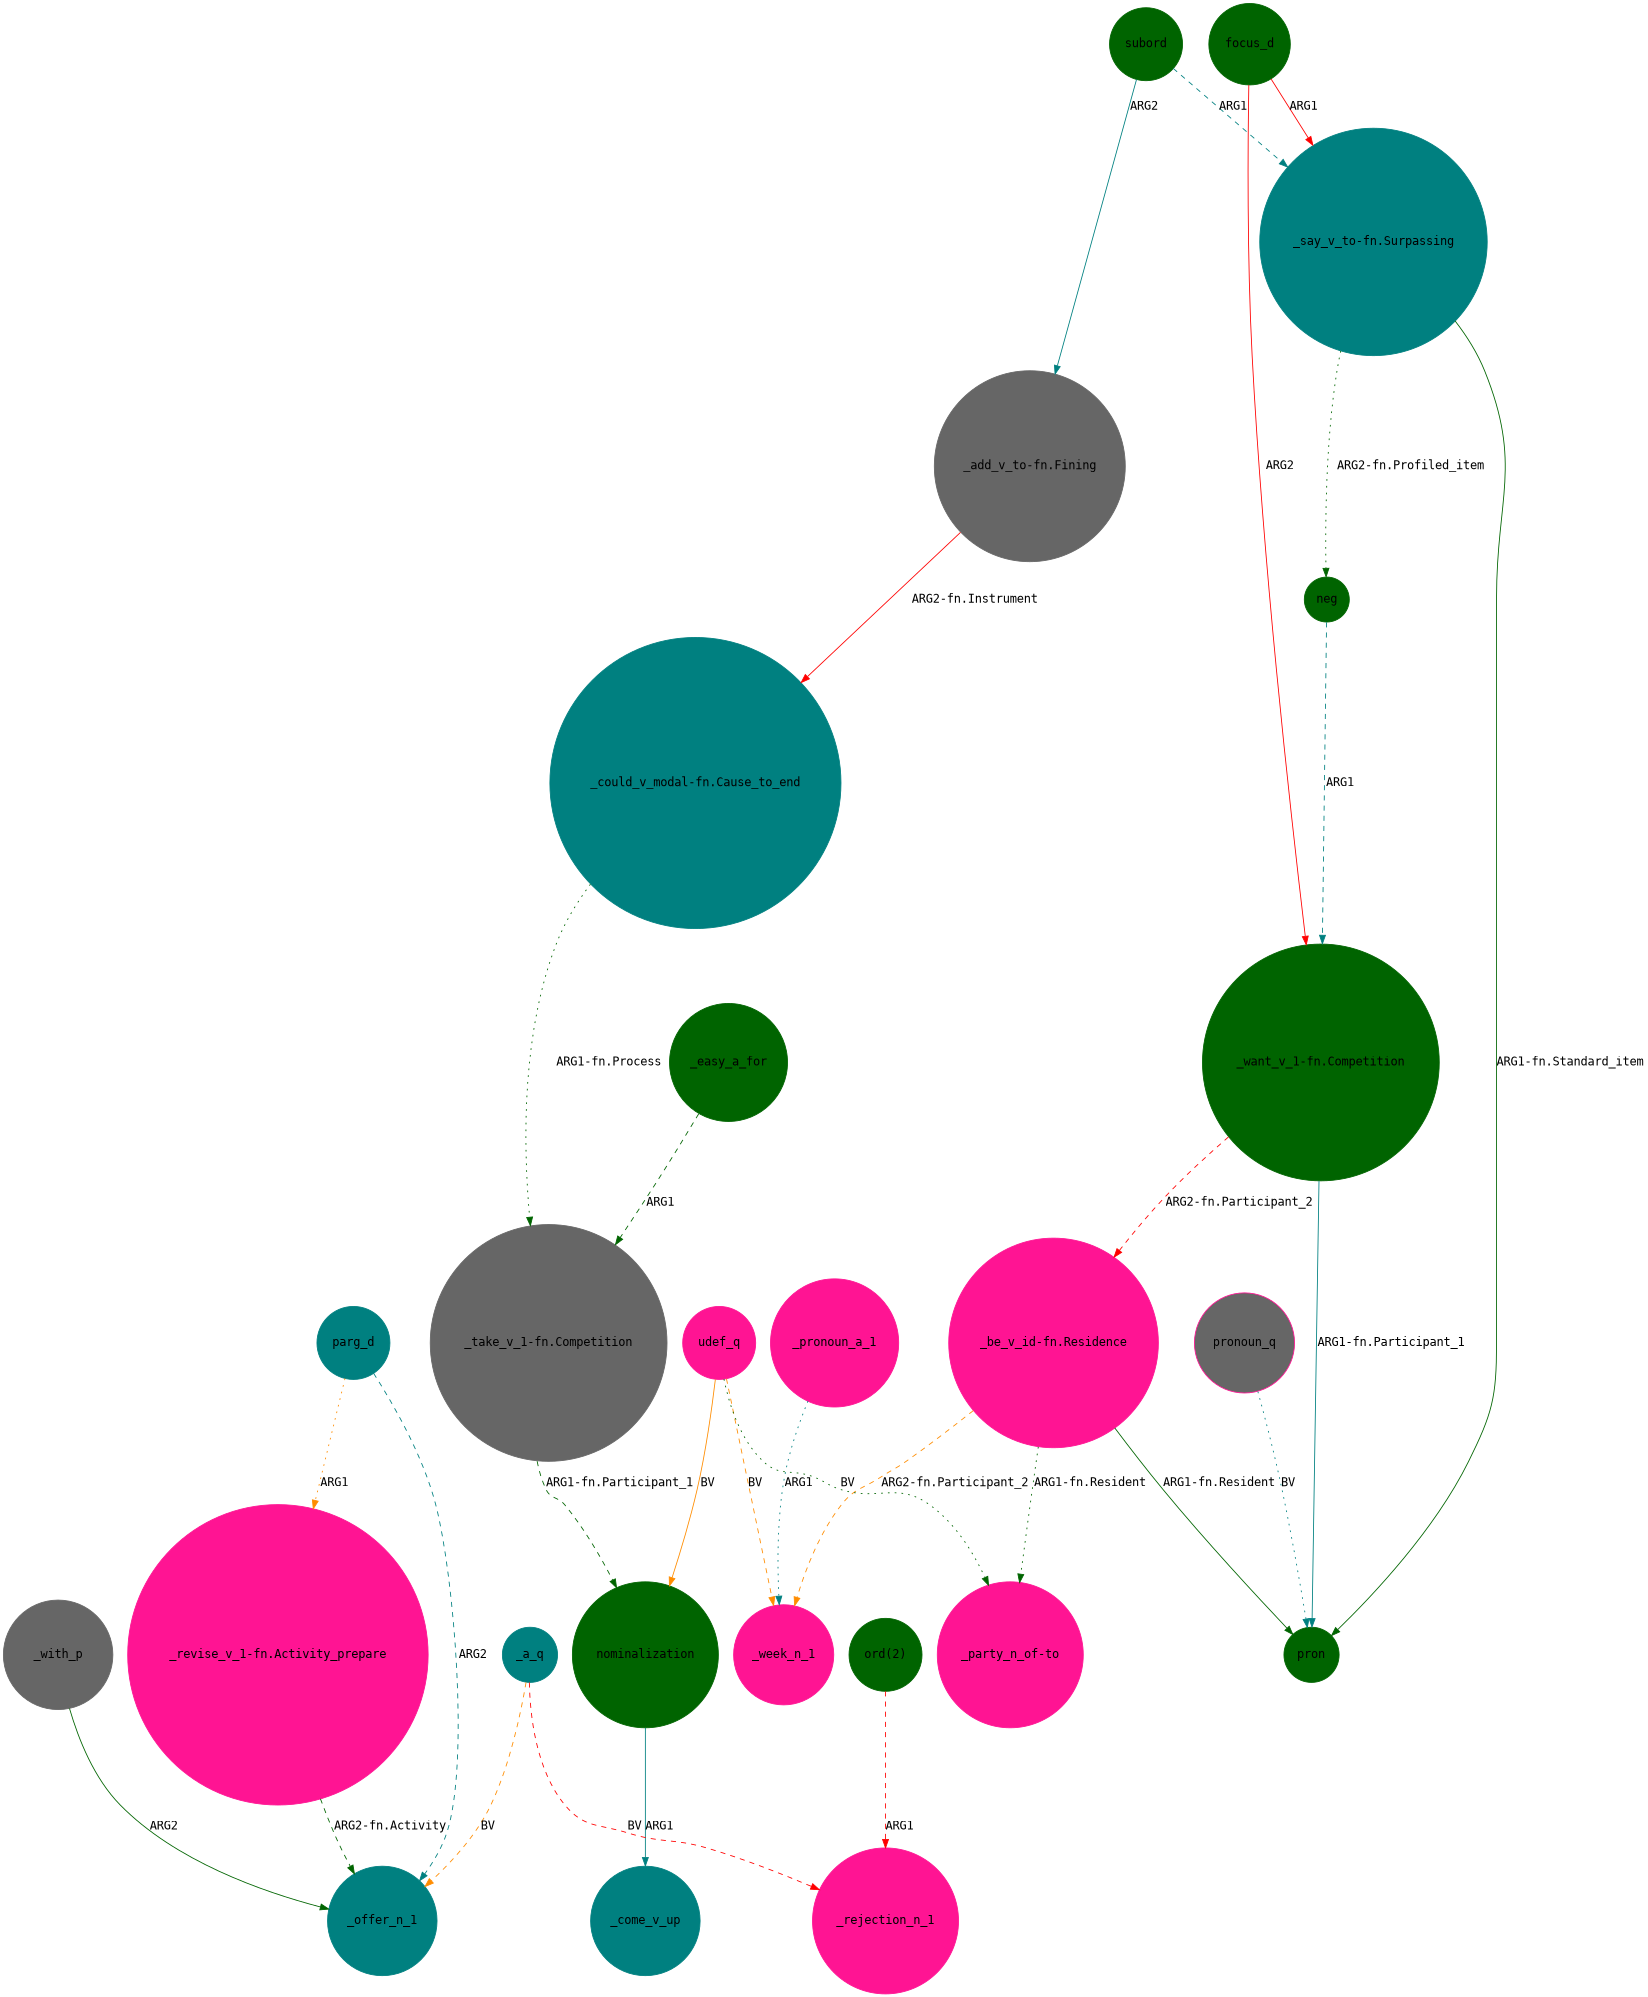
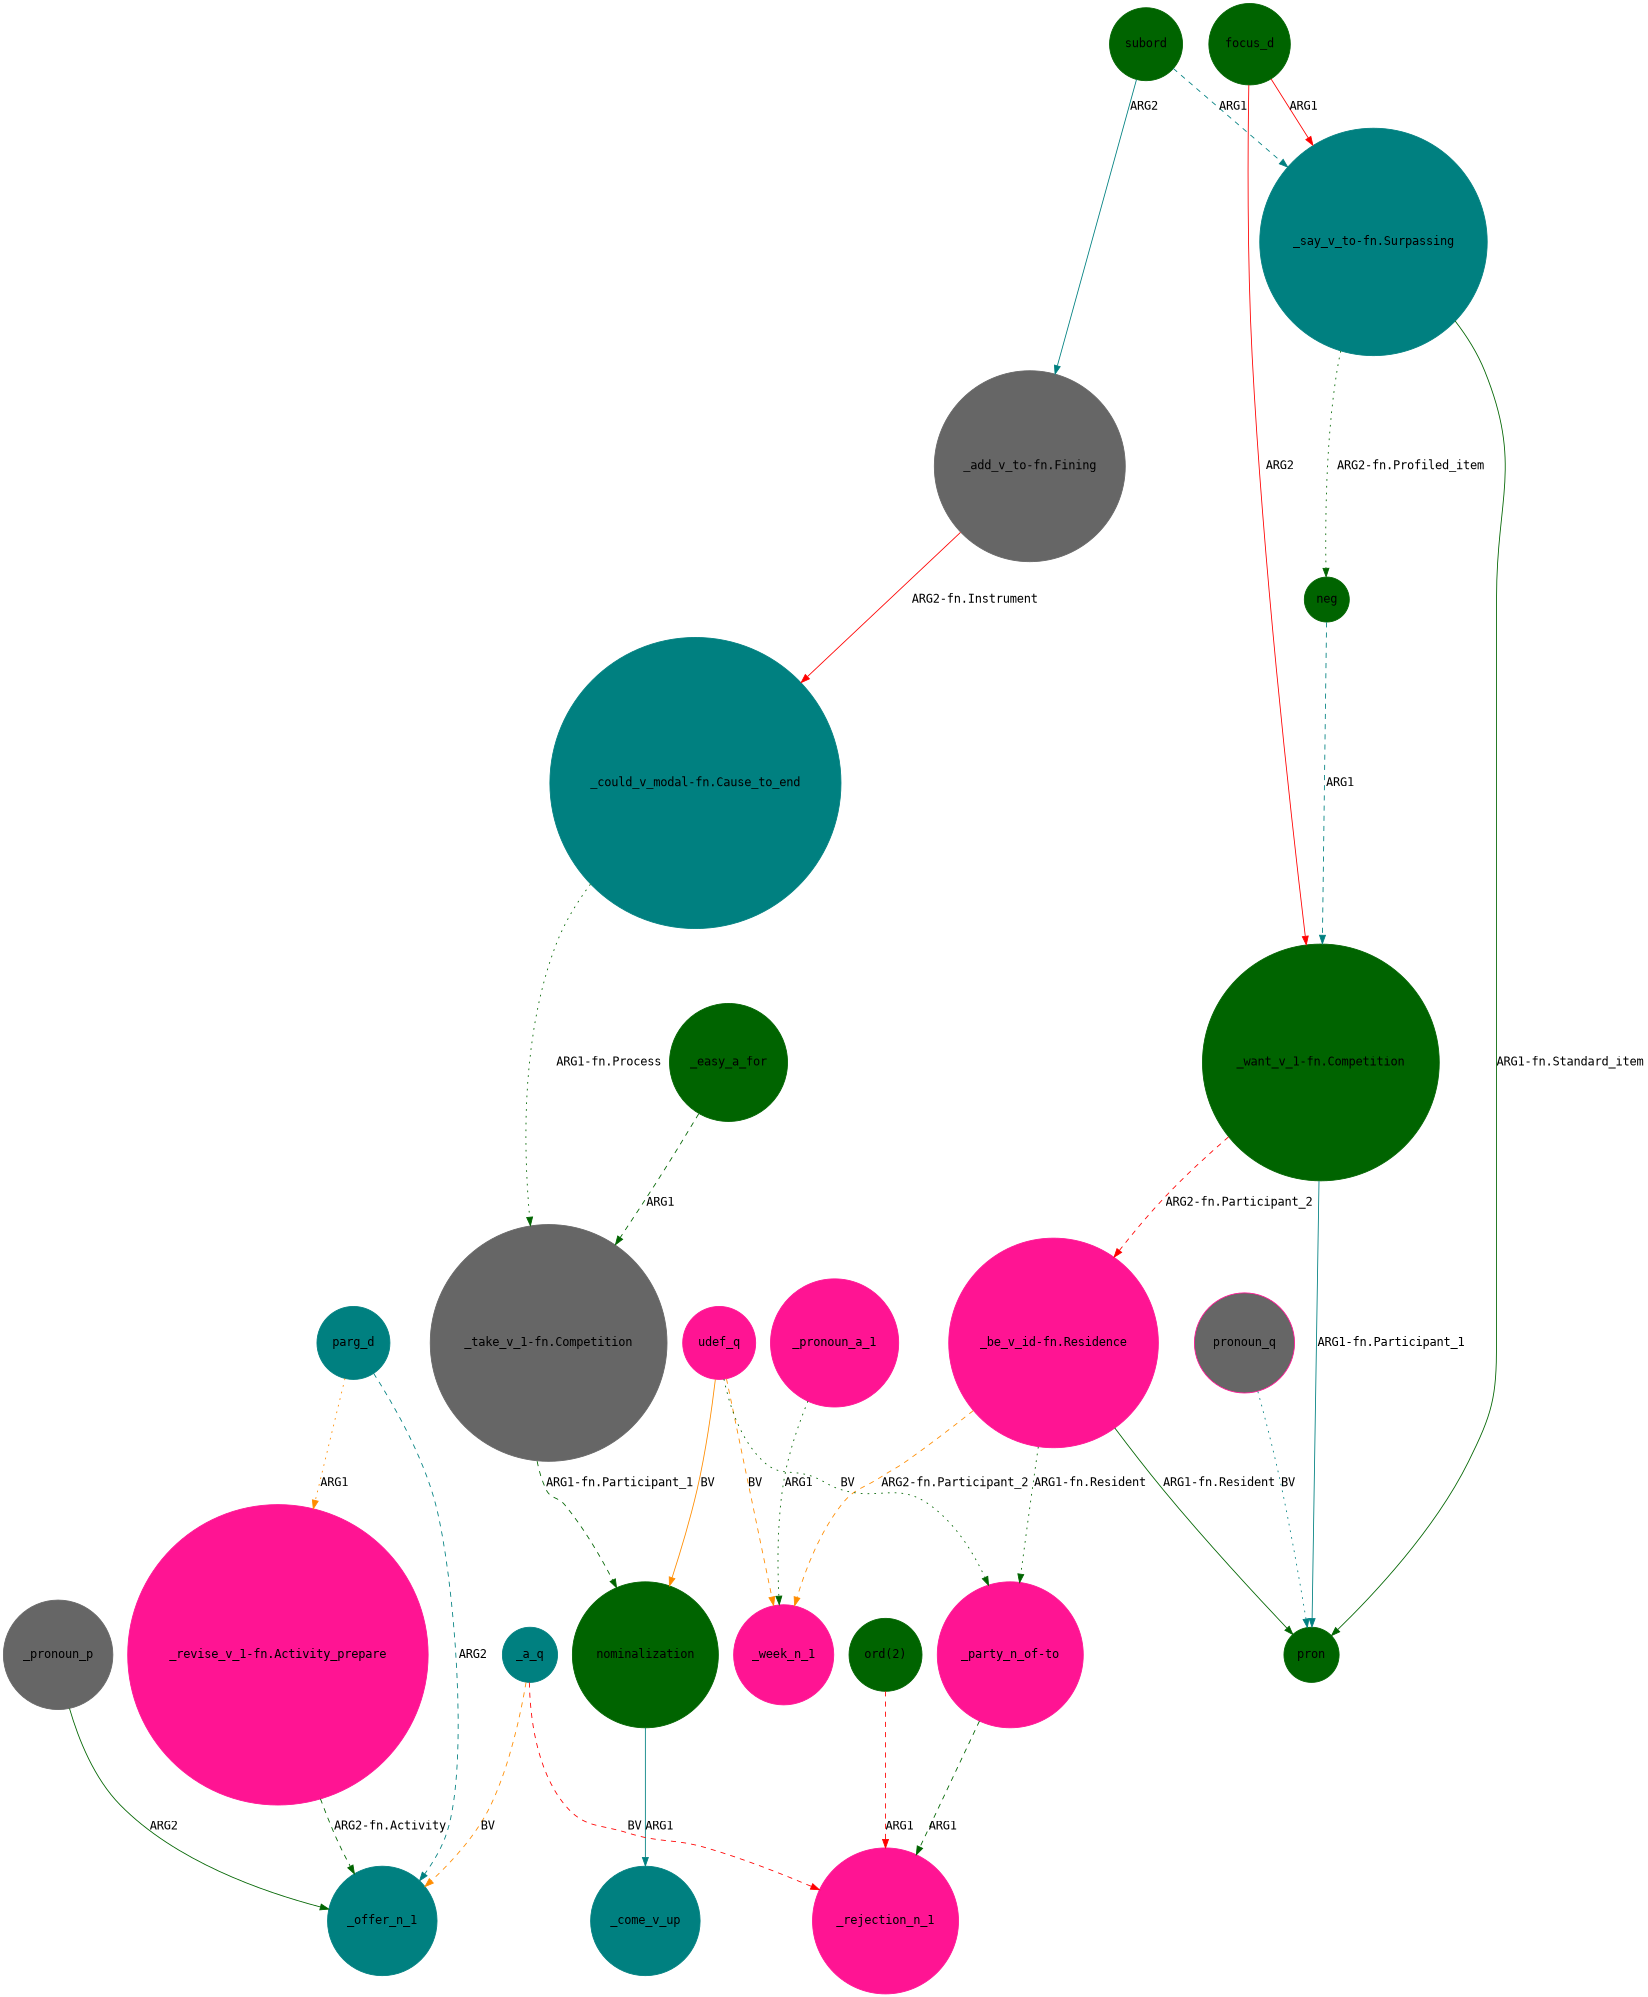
edge "_pronoun_a_1" -> "_week_n_1": color teal -> darkgreen
node "_with_p": label "_with_p" -> "_pronoun_p"
edge "_party_n_of-to" -> "_rejection_n_1": added, label "ARG1"
